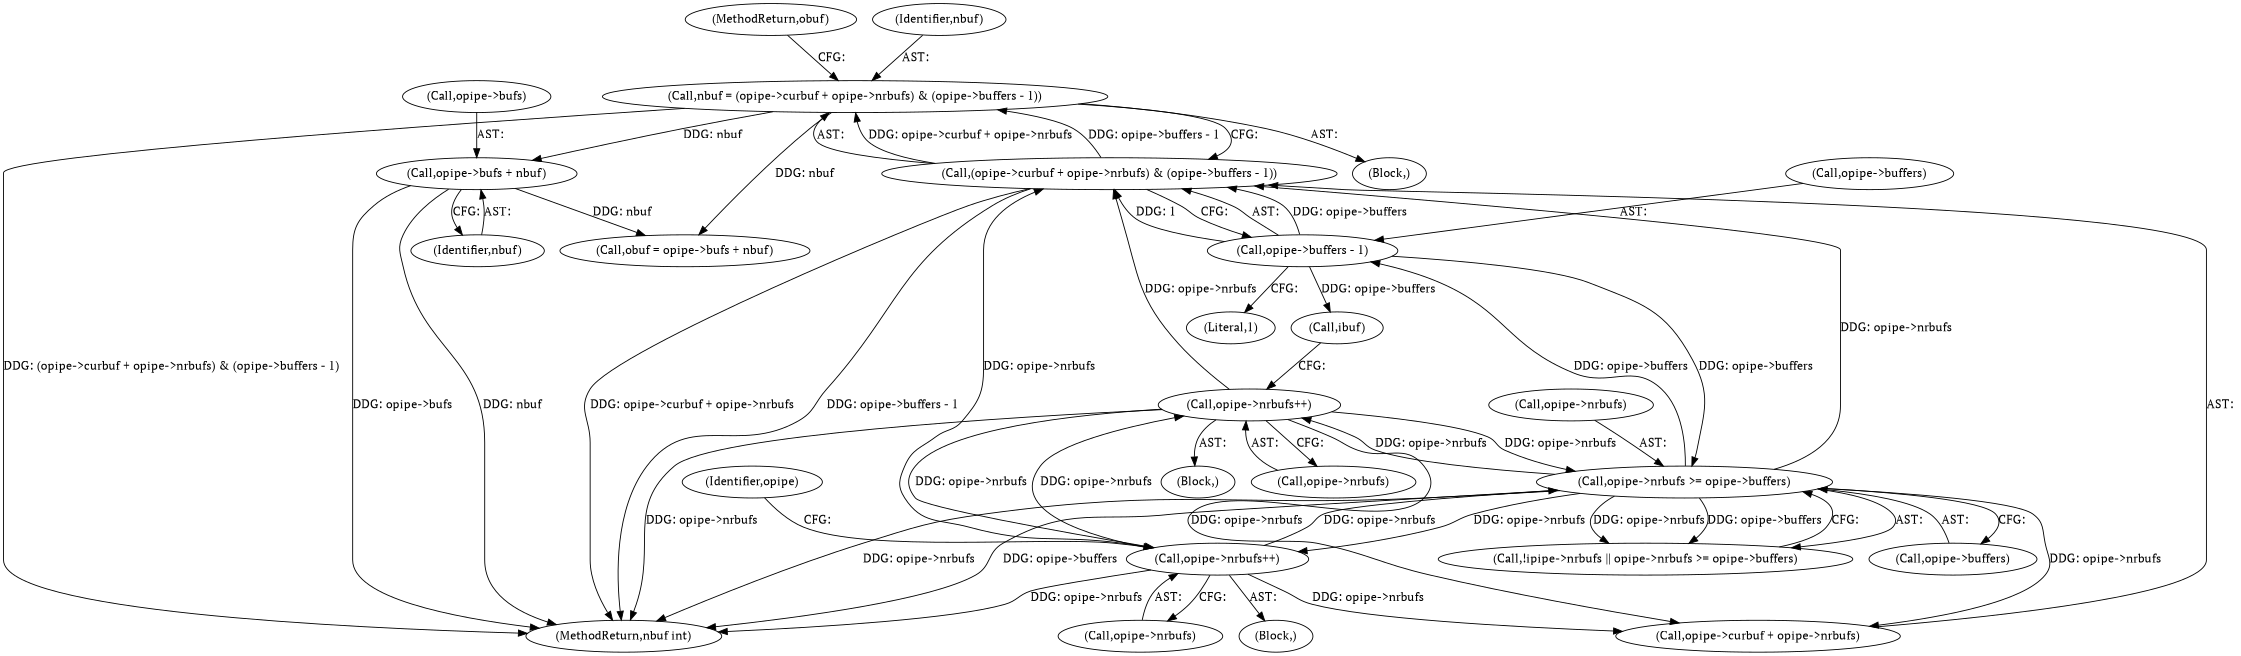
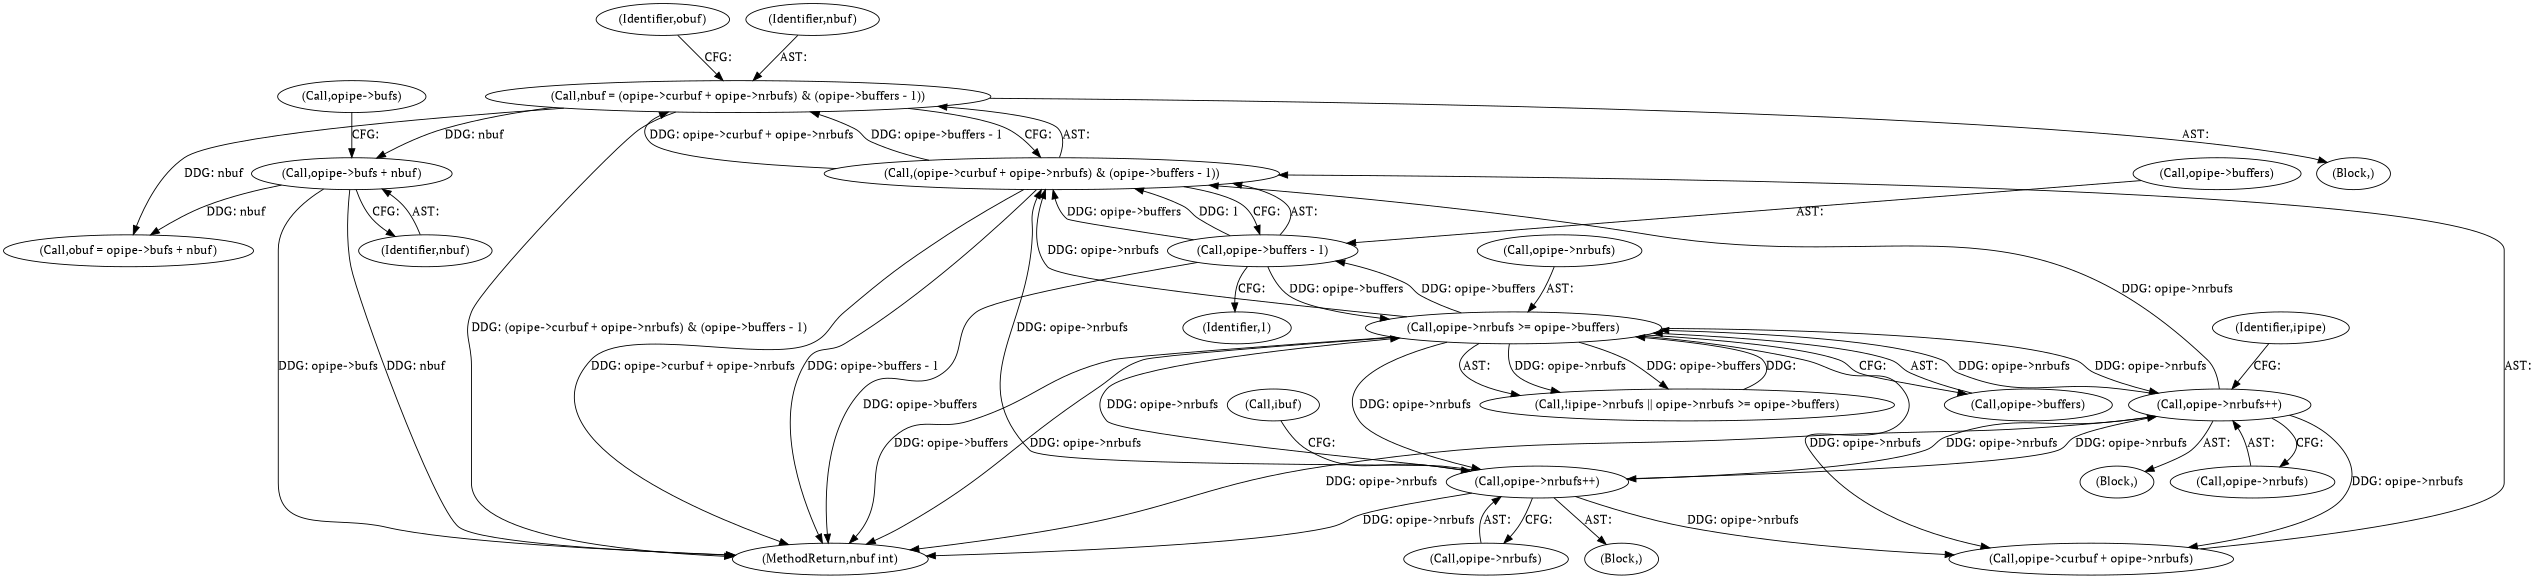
node "(MethodReturn,obuf)": label "(MethodReturn,obuf)" -> "(Identifier,obuf)"
edge "(Call,opipe->bufs)" -> "(Call,opipe->bufs + nbuf)": label "AST: " -> "CFG: "
edge "(Call,opipe->buffers - 1)" -> "(Call,ibuf)": now "(Call,opipe->buffers - 1)" -> "(MethodReturn,nbuf int)"
node "(Literal,1)": label "(Literal,1)" -> "(Identifier,1)"
node "(Identifier,opipe)": label "(Identifier,opipe)" -> "(Identifier,ipipe)"
edge "(Call,!ipipe->nrbufs || opipe->nrbufs >= opipe->buffers)" -> "(Call,opipe->nrbufs >= opipe->buffers)": label "CFG: " -> "DDG: "
